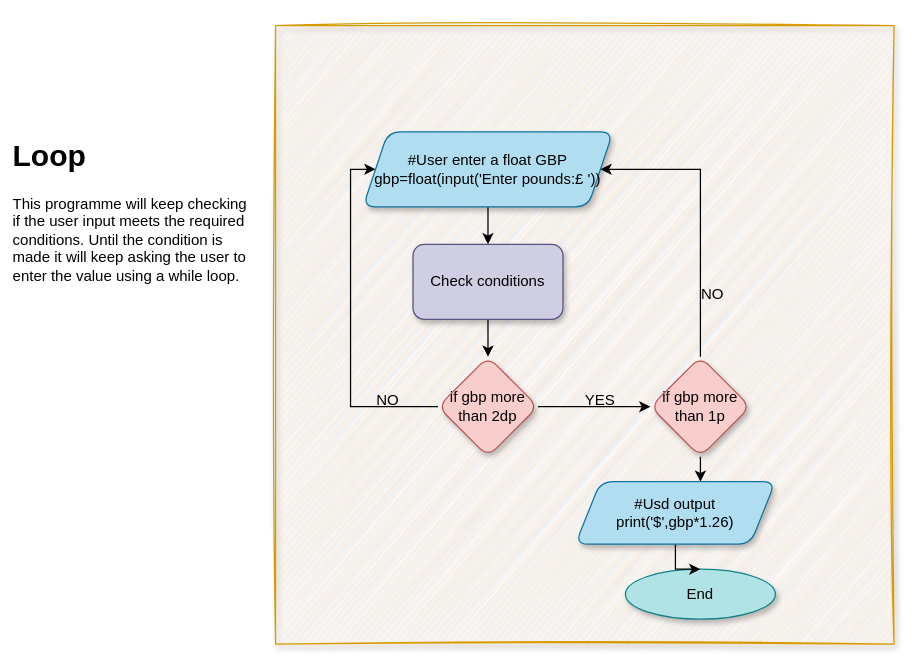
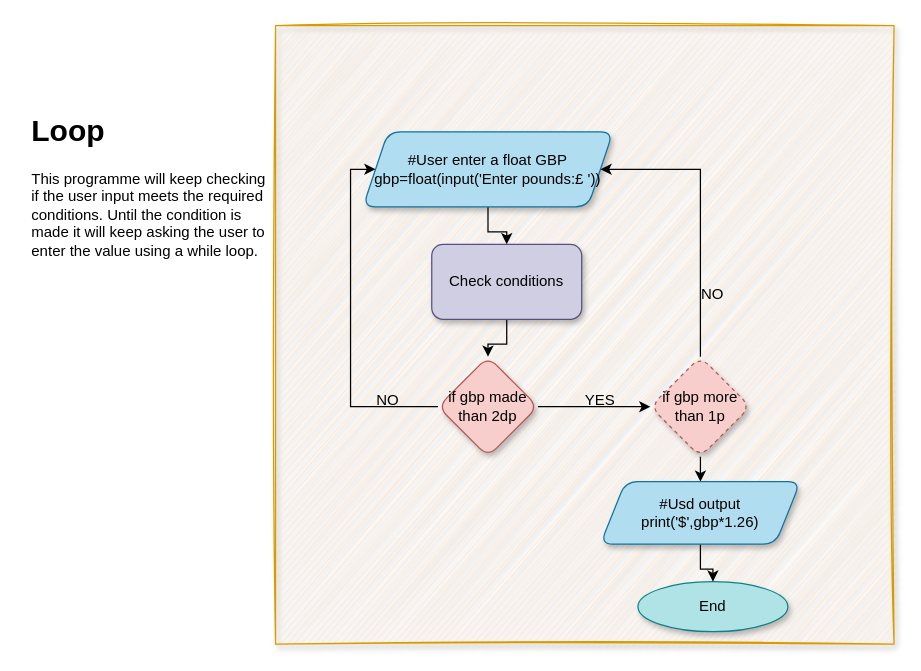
node "LoopThis programme will keep checking if the user input meets the required conditions. Until the condition is made it will keep asking the user to enter the value using a while loop.": moved (132, 219) -> (151, 194)
node "Check conditions": moved (488, 282) -> (507, 282)
node "if gbp more than 2dp": label "if gbp more than 2dp" -> "if gbp made than 2dp"
node "if gbp more than 1p": style solid -> dashed
node "#Usd output print('$',gbp*1.26)": moved (676, 513) -> (701, 513)
node "End": moved (701, 594) -> (713, 607)
